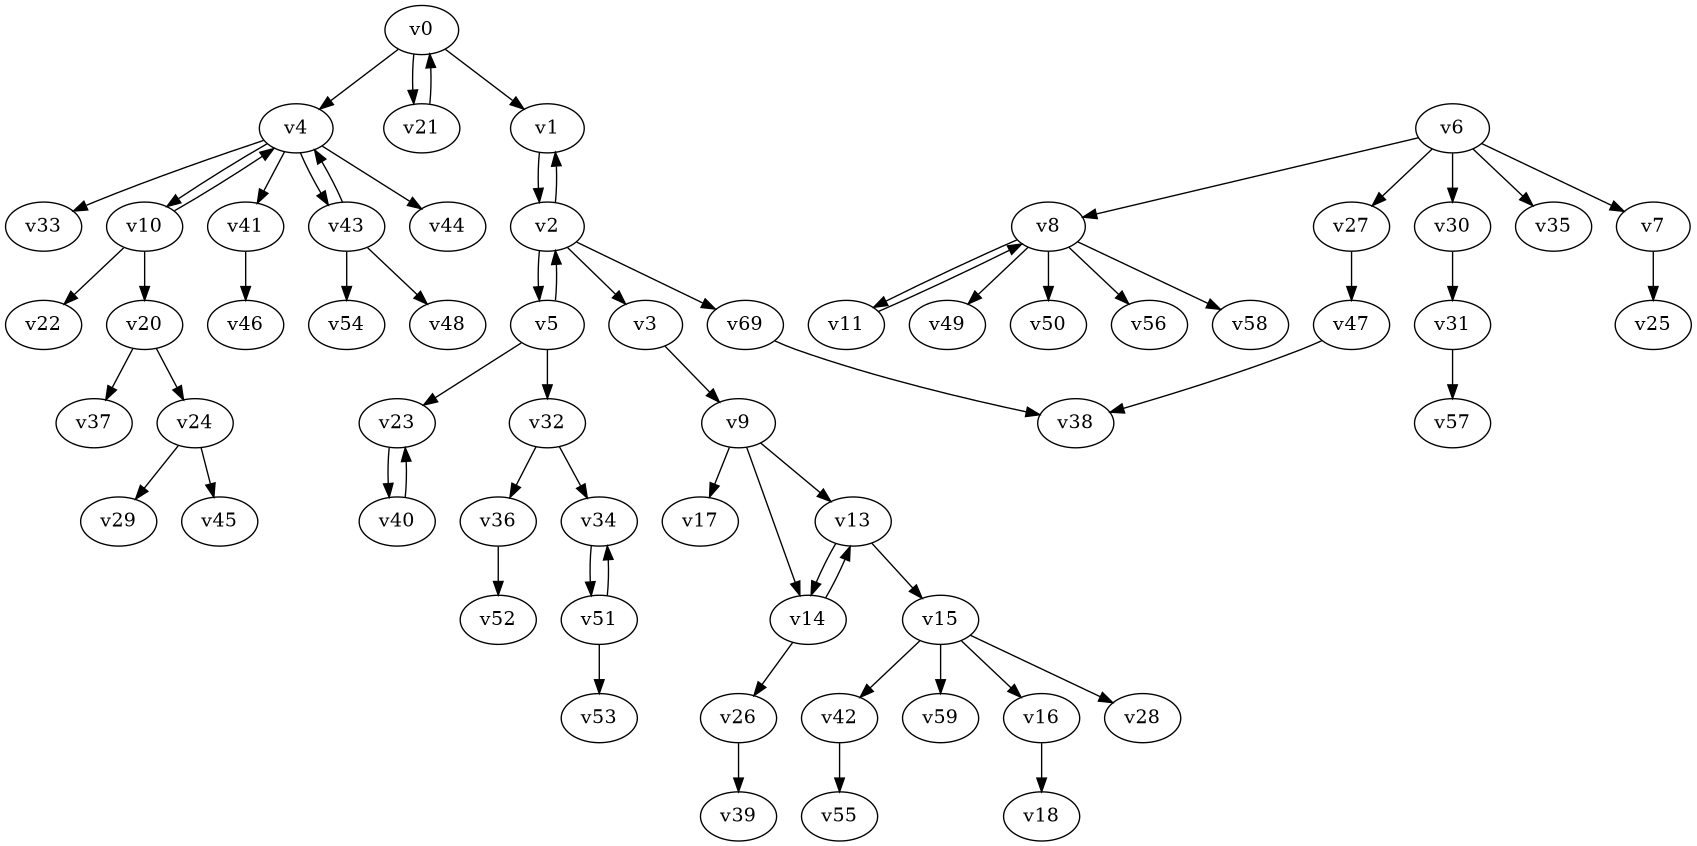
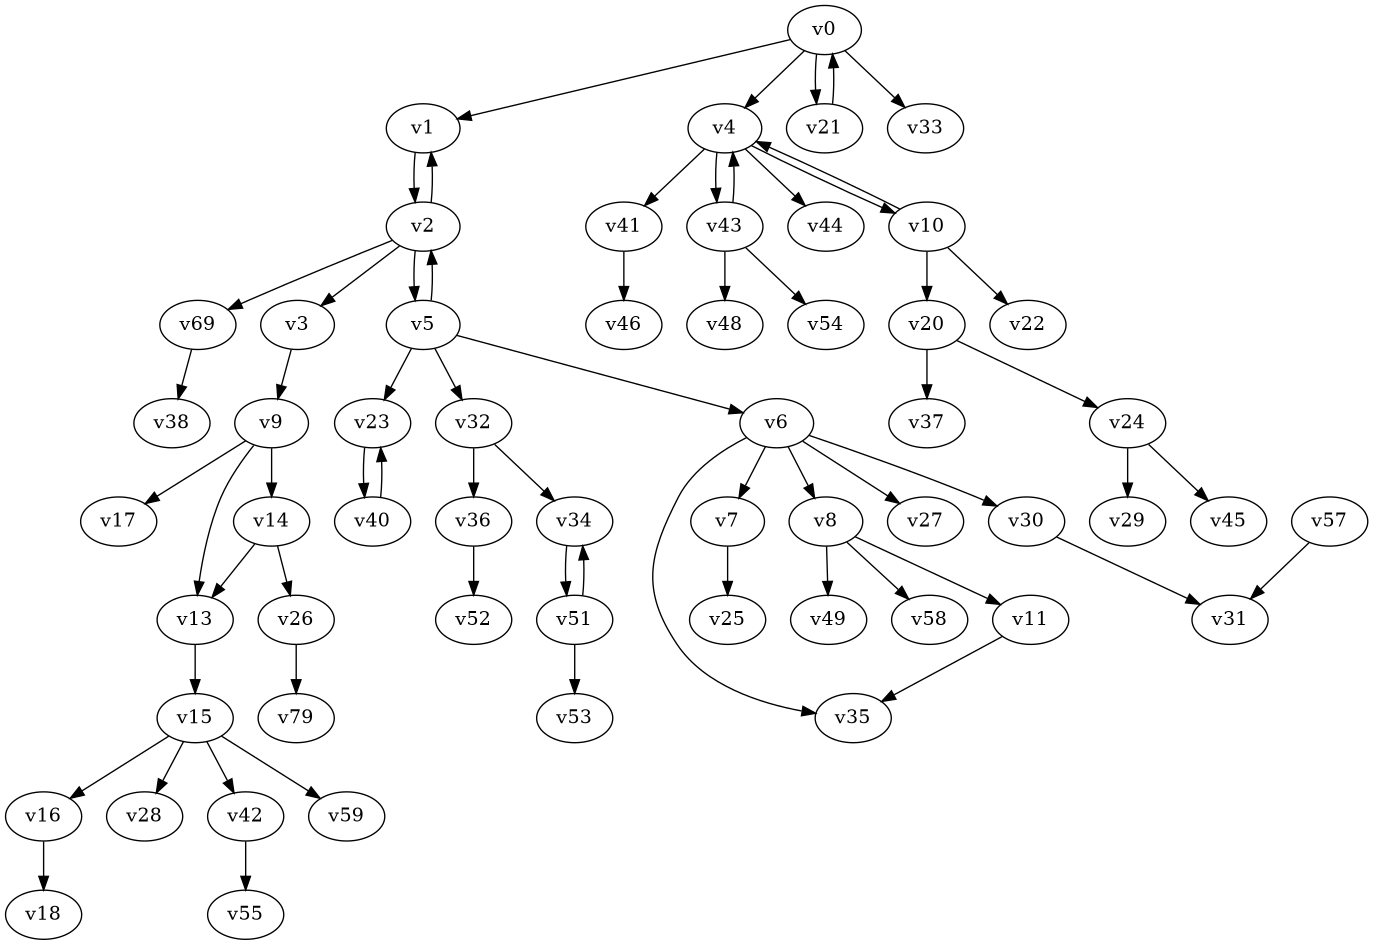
edge "v4" -> "v33": now "v0" -> "v33"
edge "v11" -> "v8": now "v11" -> "v35"
node "v50": removed
node "v56": removed
node "v47": removed
edge "v31" -> "v57": reversed
edge "v5" -> "v6": added
edge "v13" -> "v14": removed
node "v39": label "v39" -> "v79"
